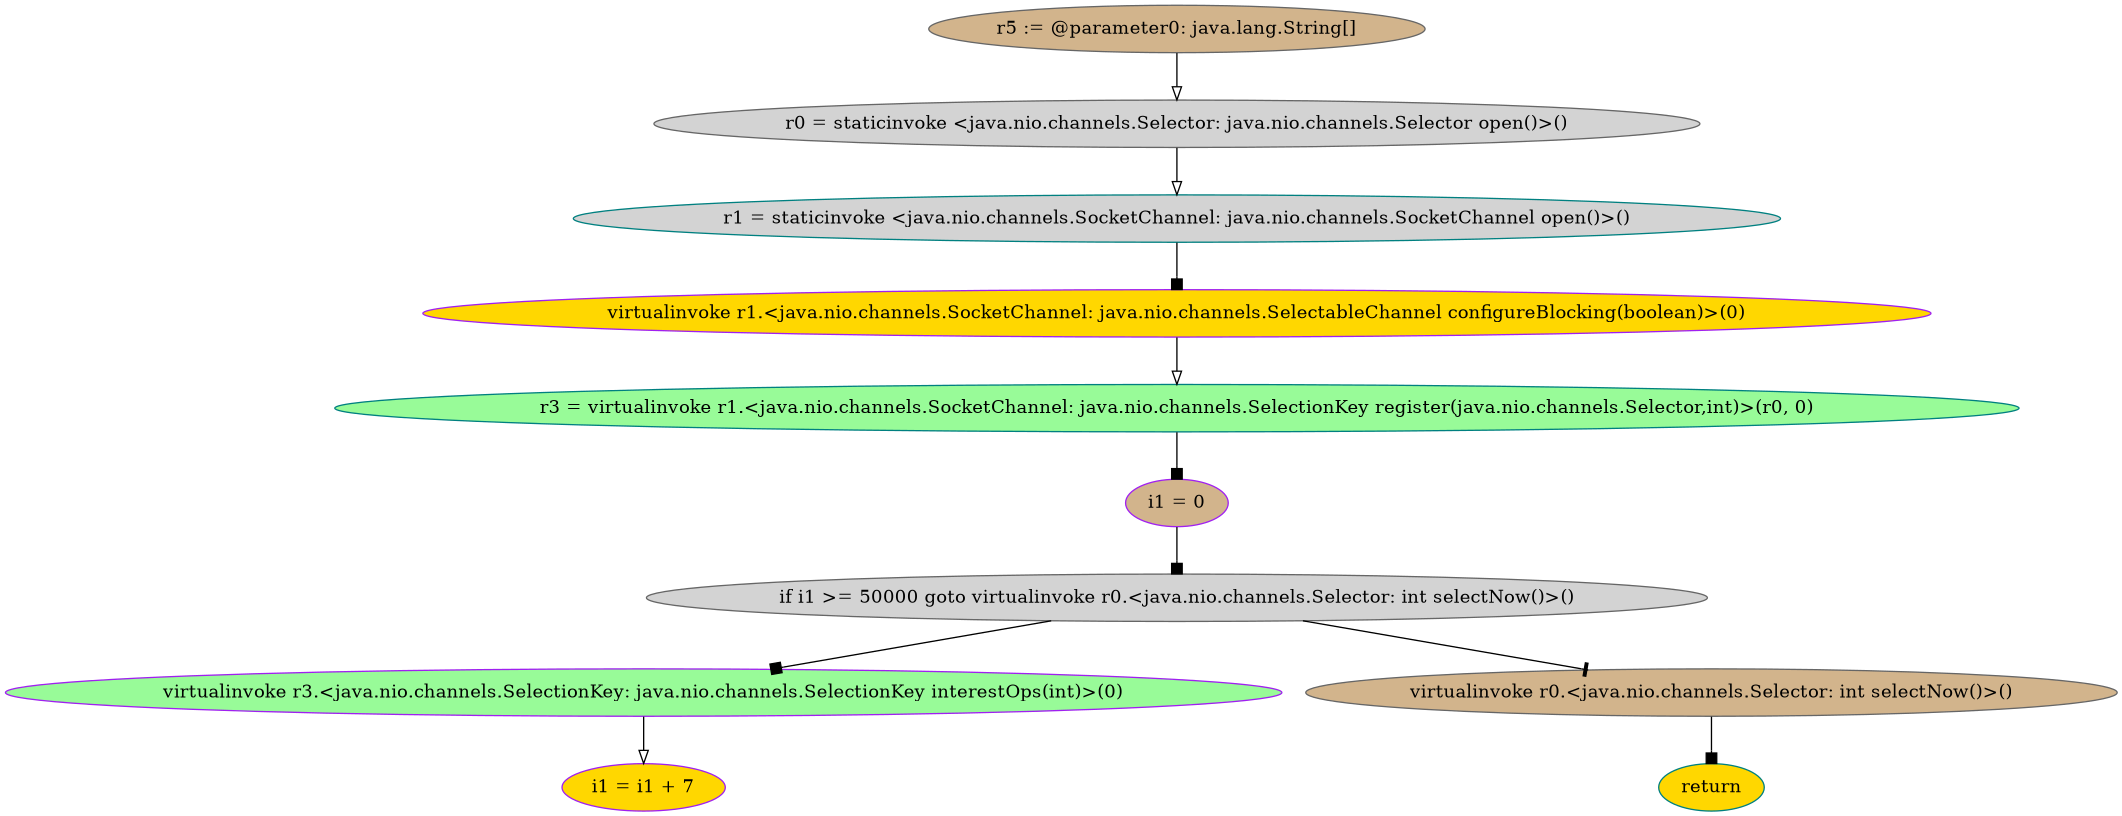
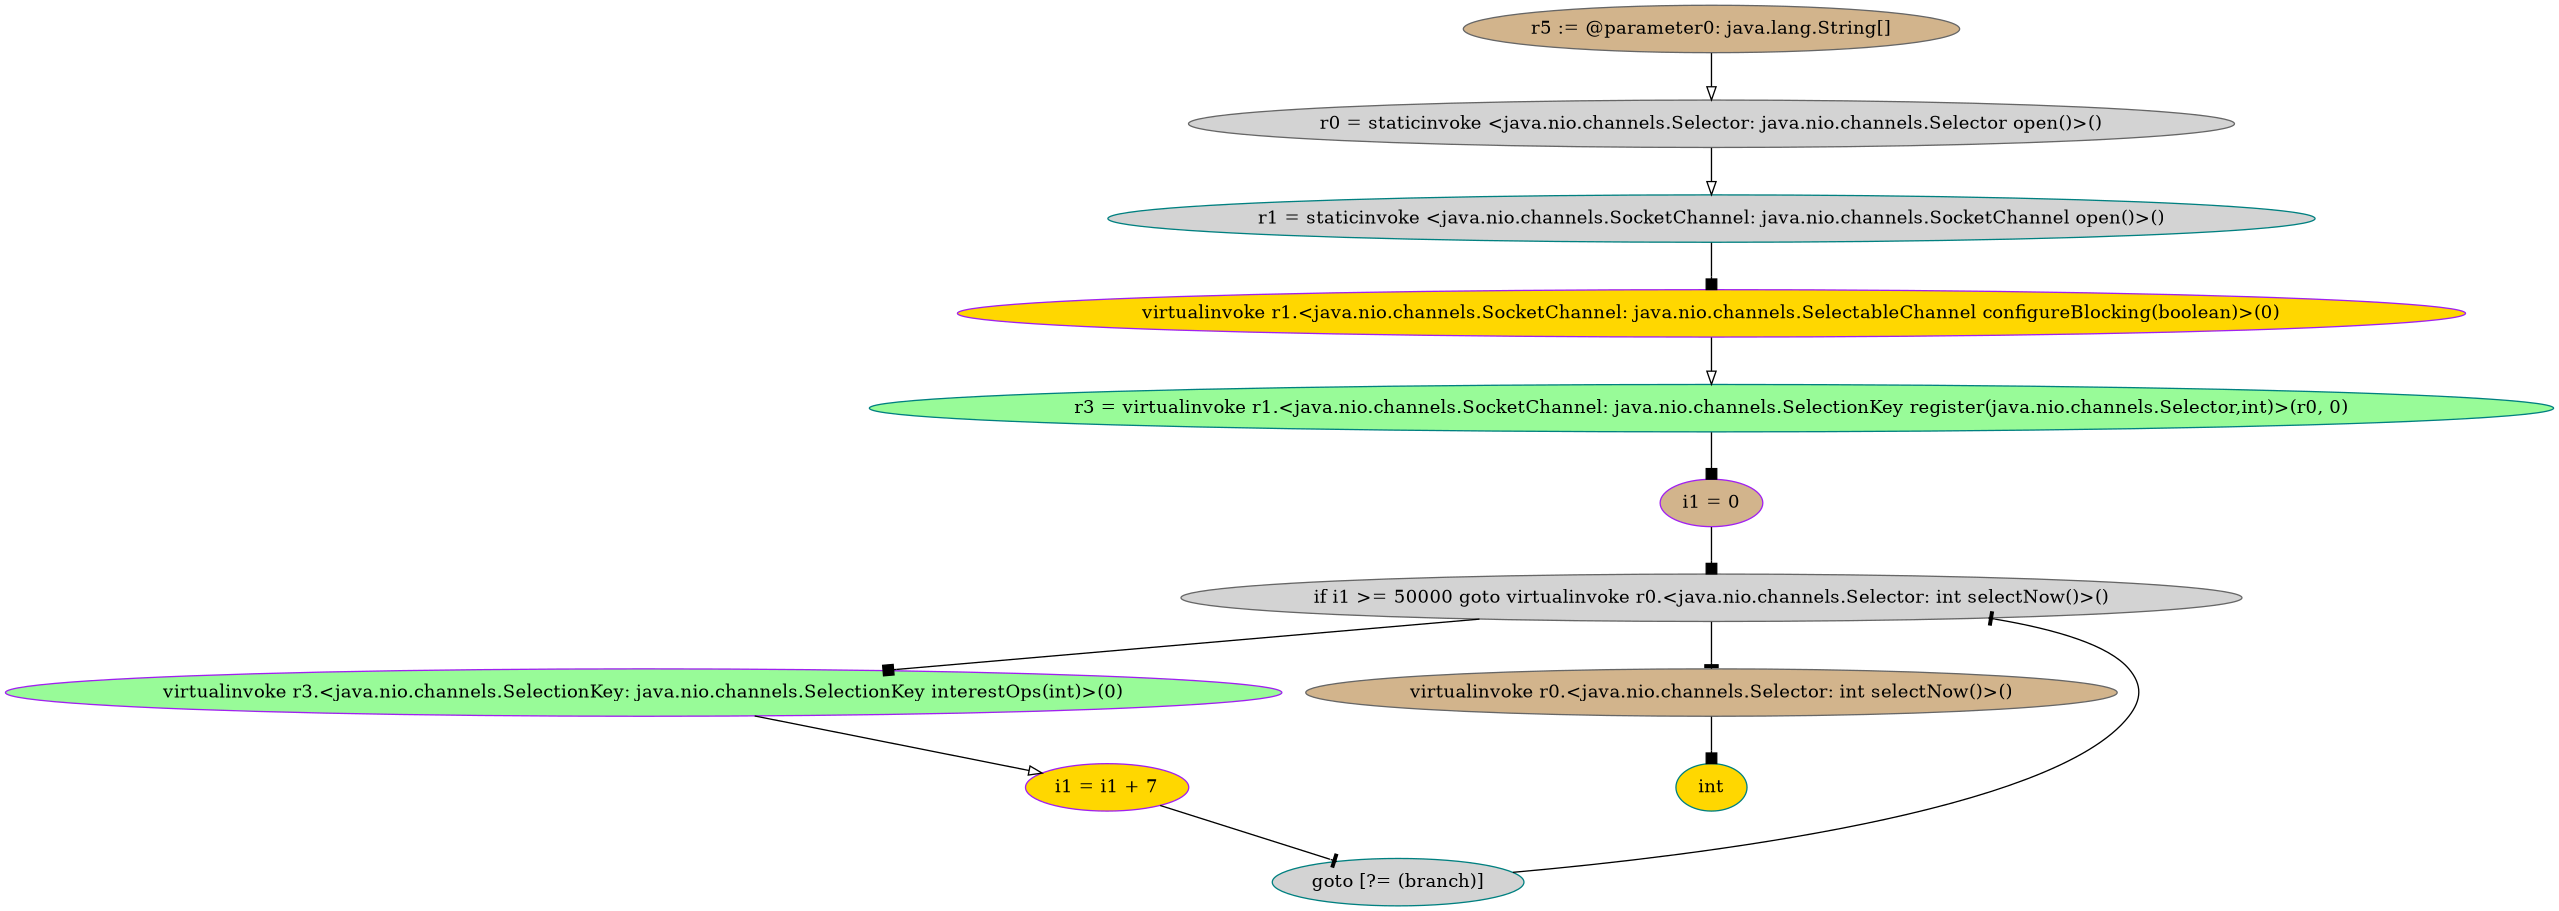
node "return": label "return" -> "int"
node "goto [?= (branch)]": added
